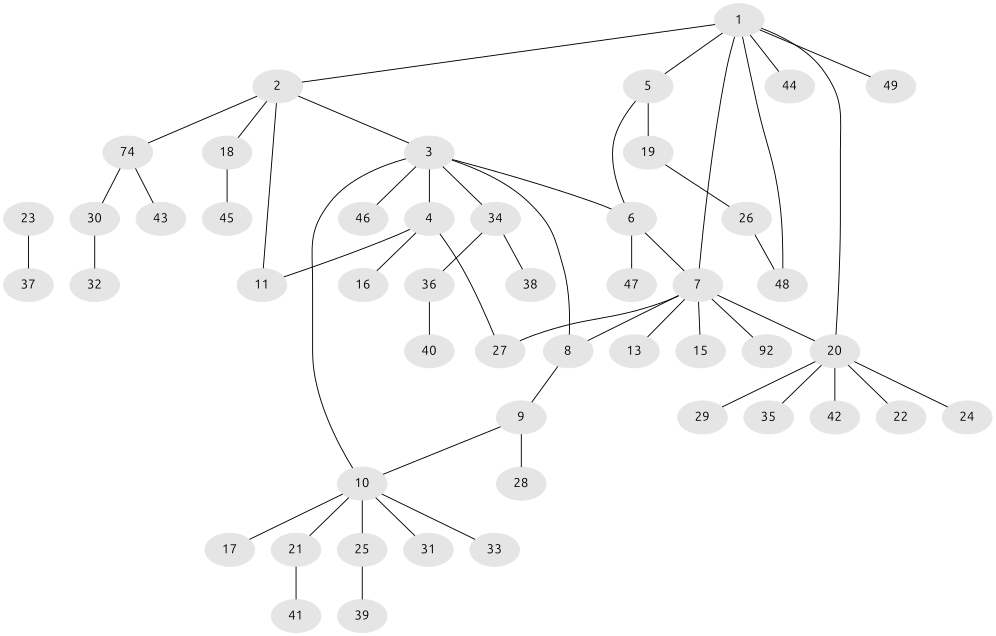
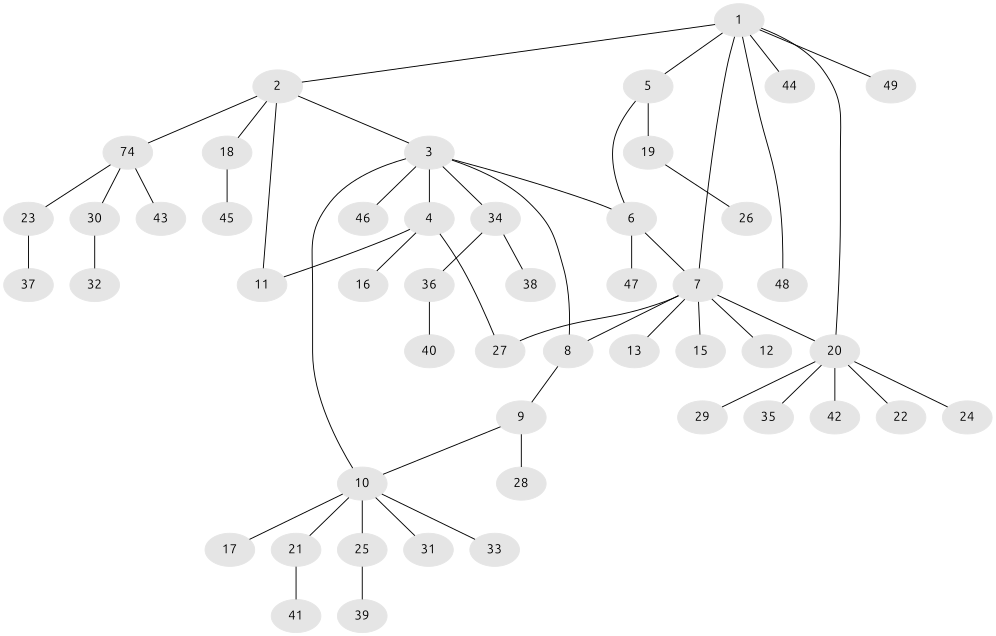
edge "74" -- "23": added
edge "26" -- "48": removed
node "92": label "92" -> "12"
